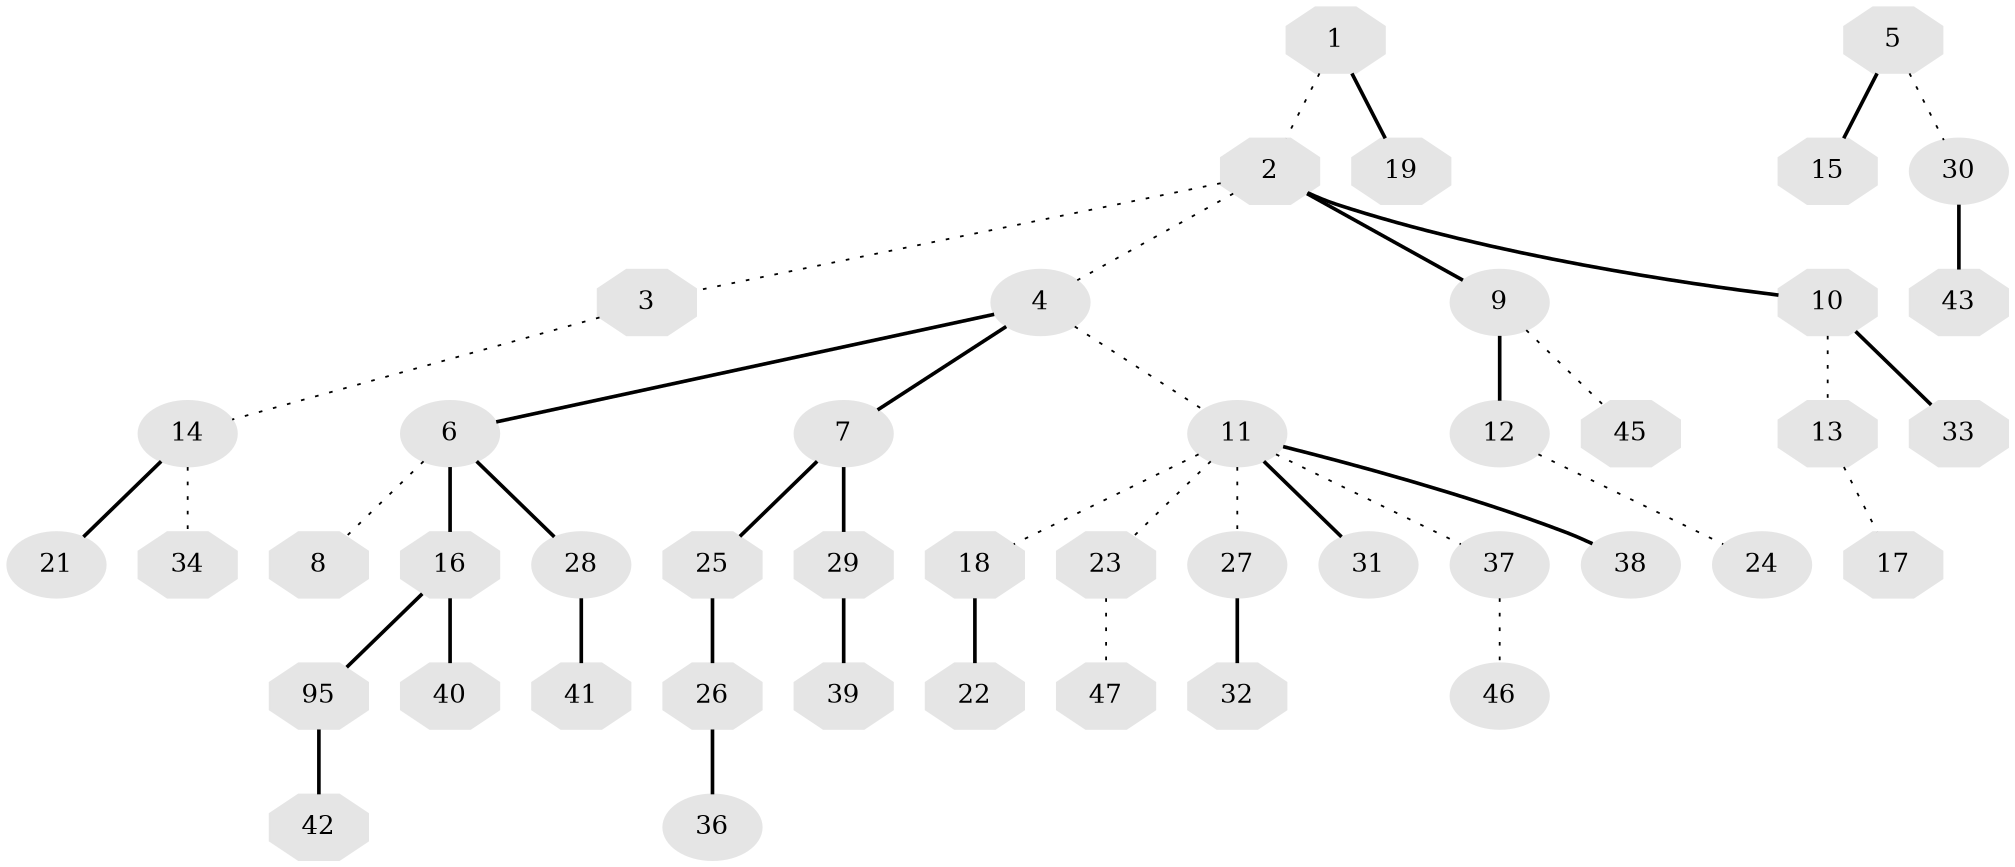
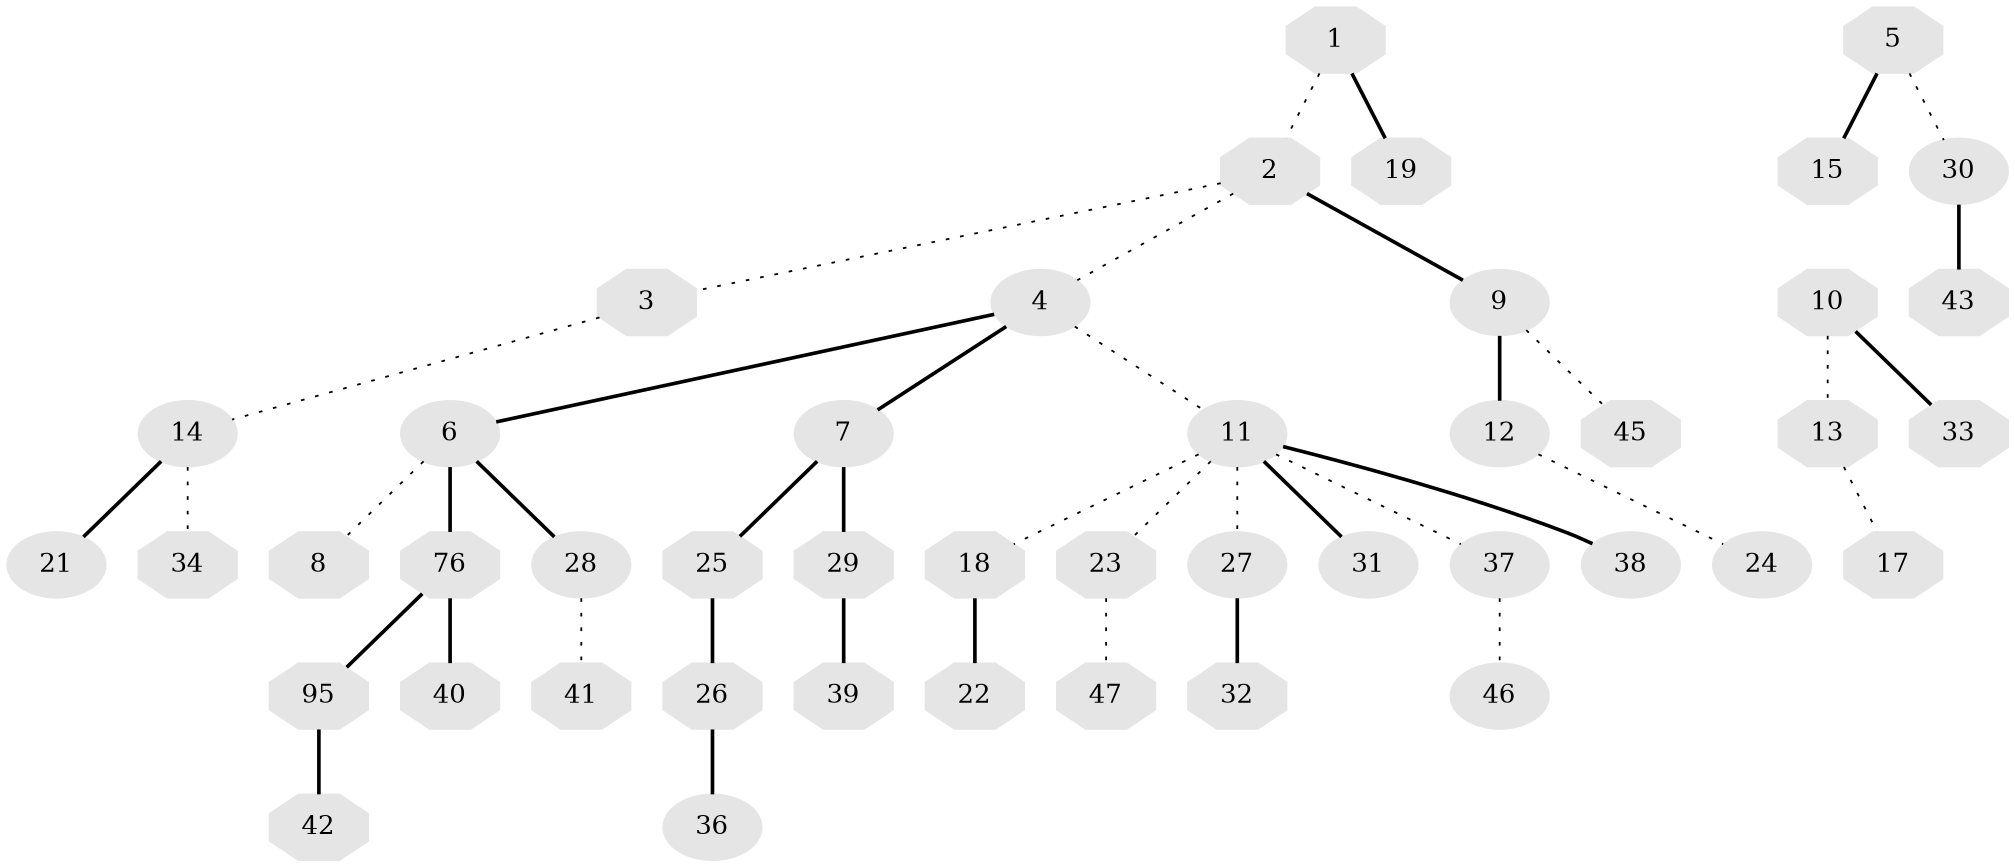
edge "2" -- "10": removed
node "16": label "16" -> "76"
edge "28" -- "41": style bold -> dotted
